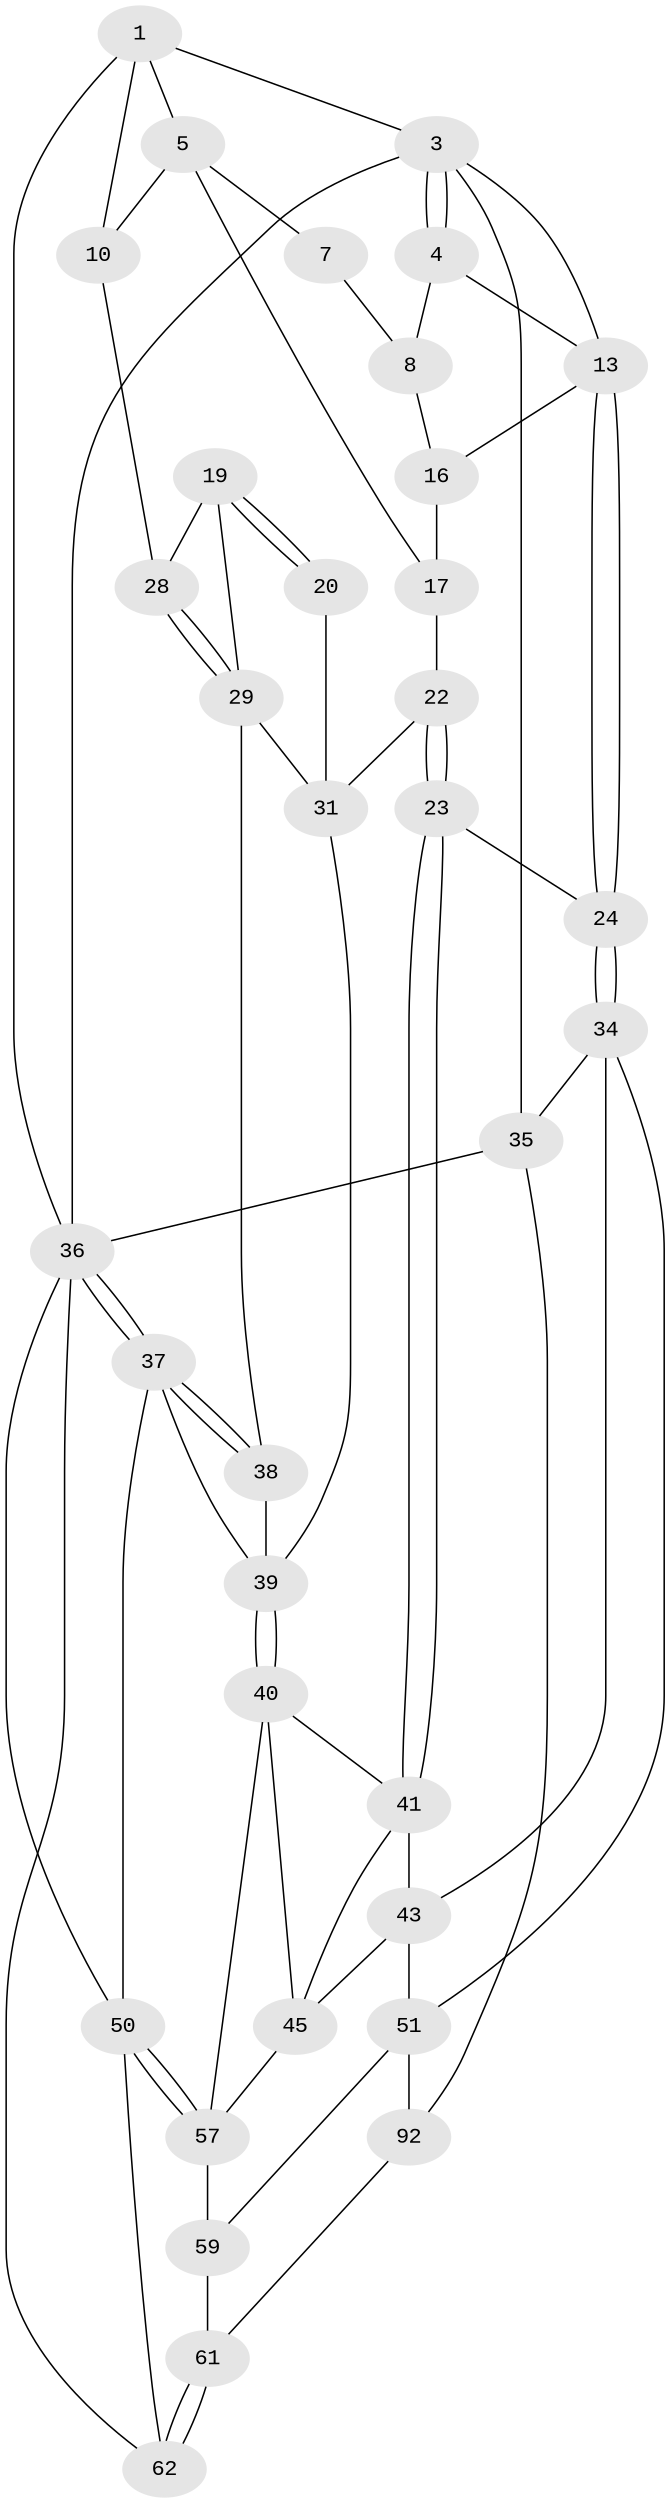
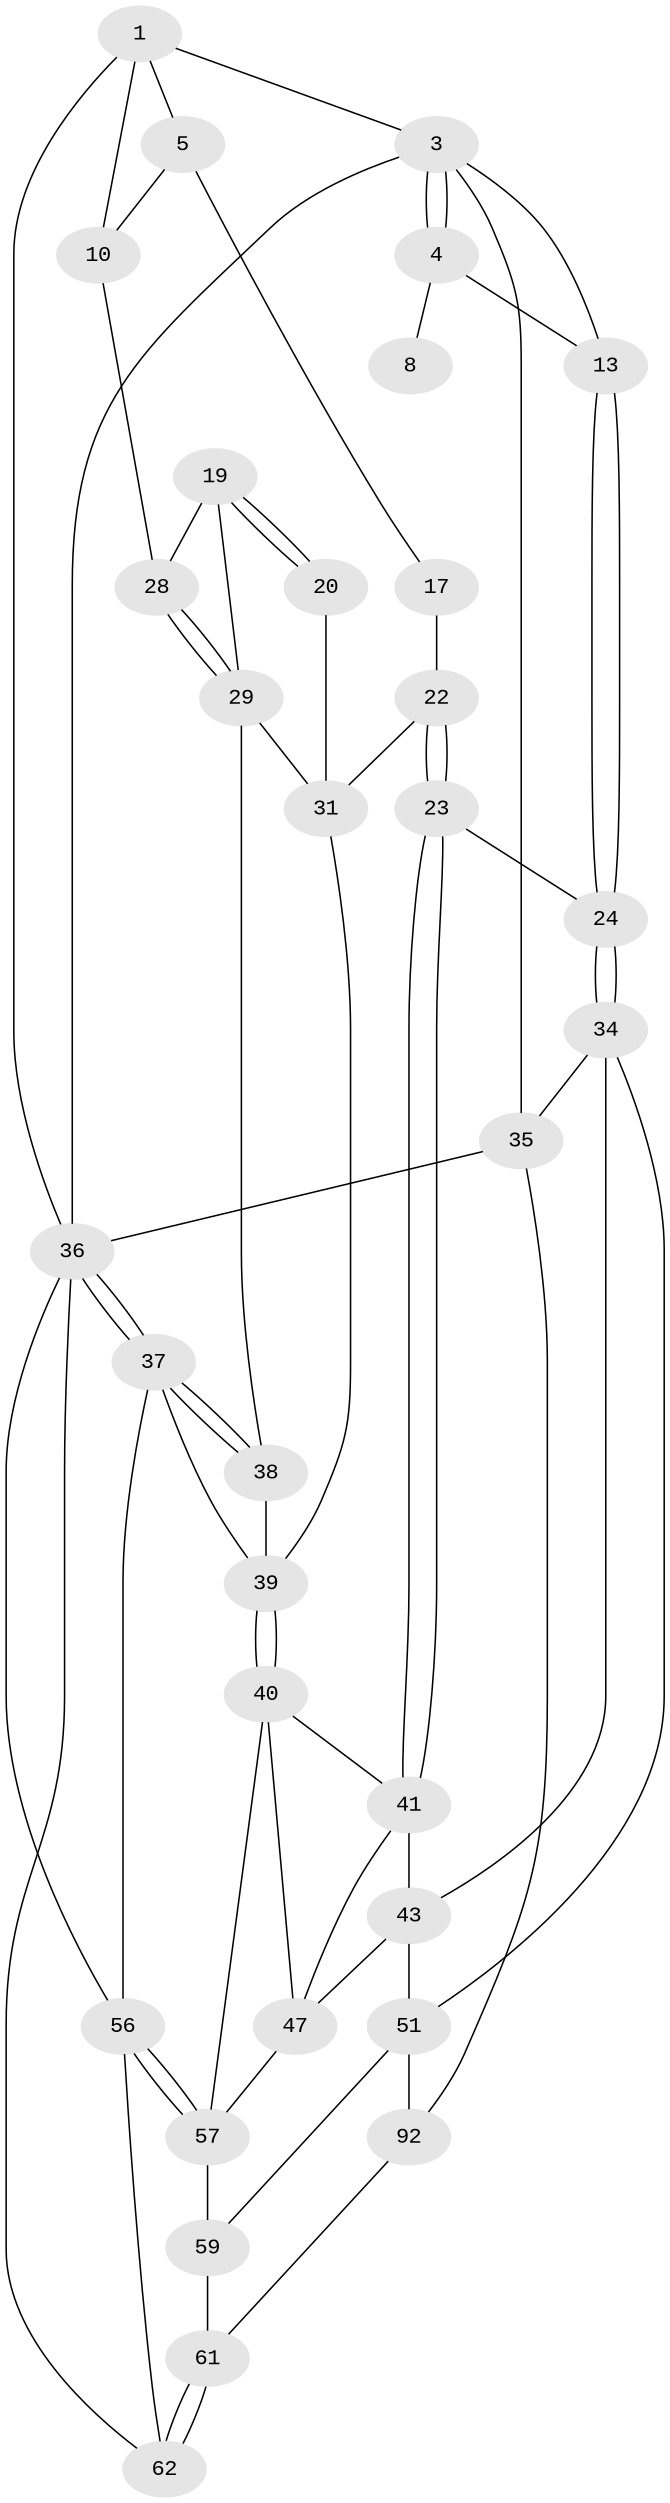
node "7": removed
node "16": removed
node "50": label "50" -> "56"
node "45": label "45" -> "47"
